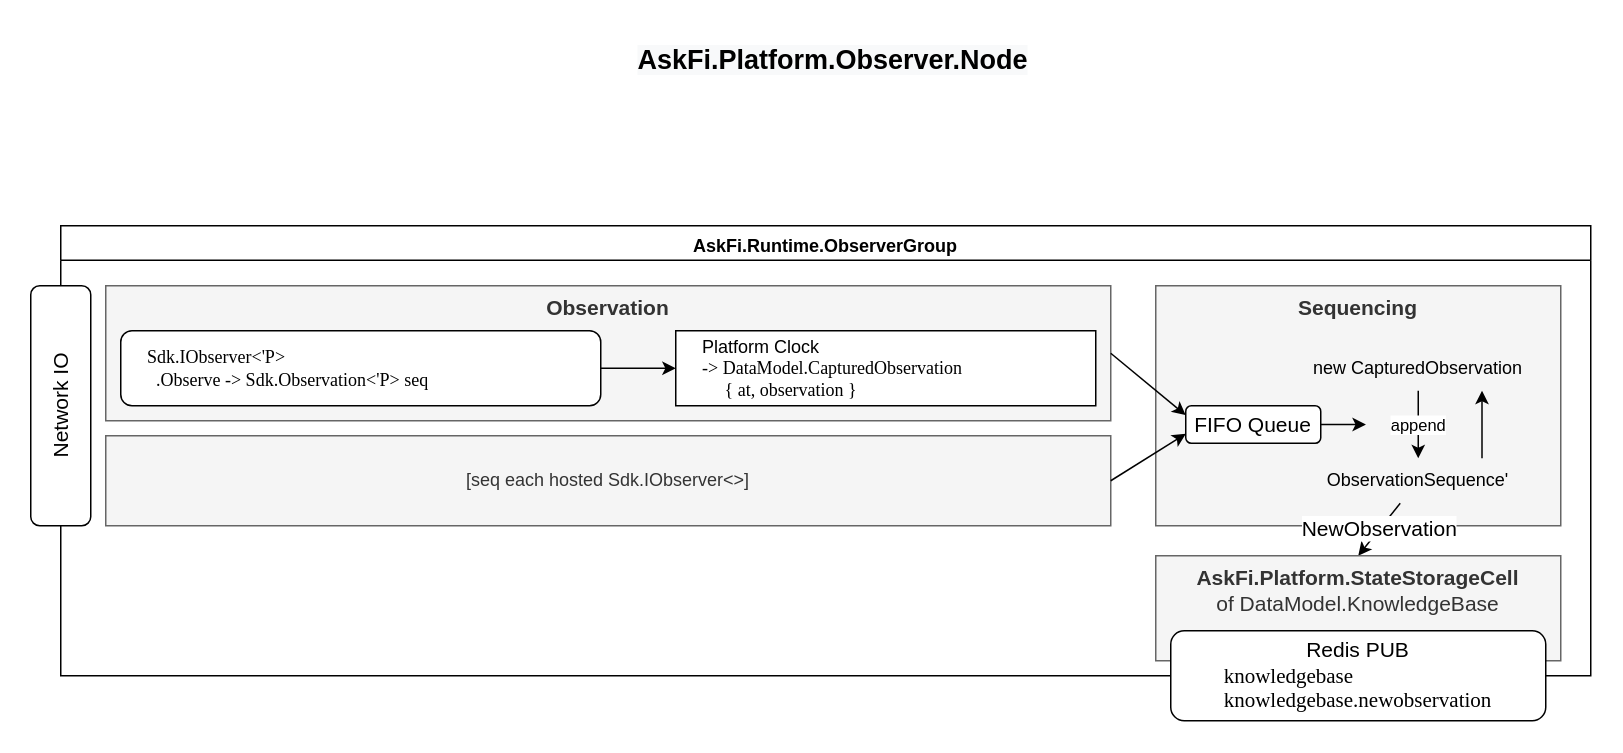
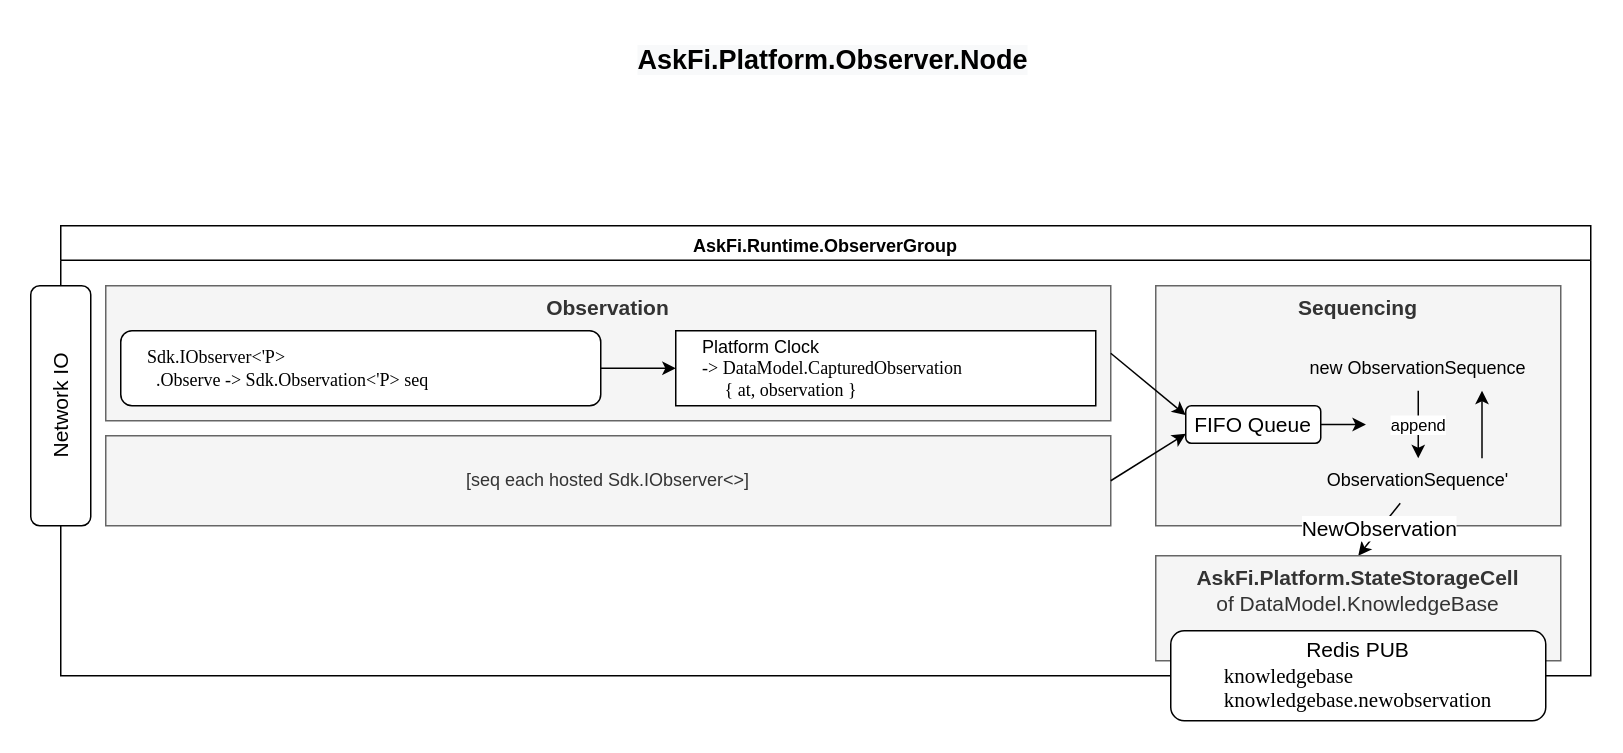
node "new CapturedObservation": label "new CapturedObservation" -> "new ObservationSequence"
